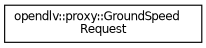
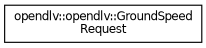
node "opendlv::proxy::GroundSpeed Request": label "opendlv::proxy::GroundSpeed Request" -> "opendlv::opendlv::GroundSpeed Request"
